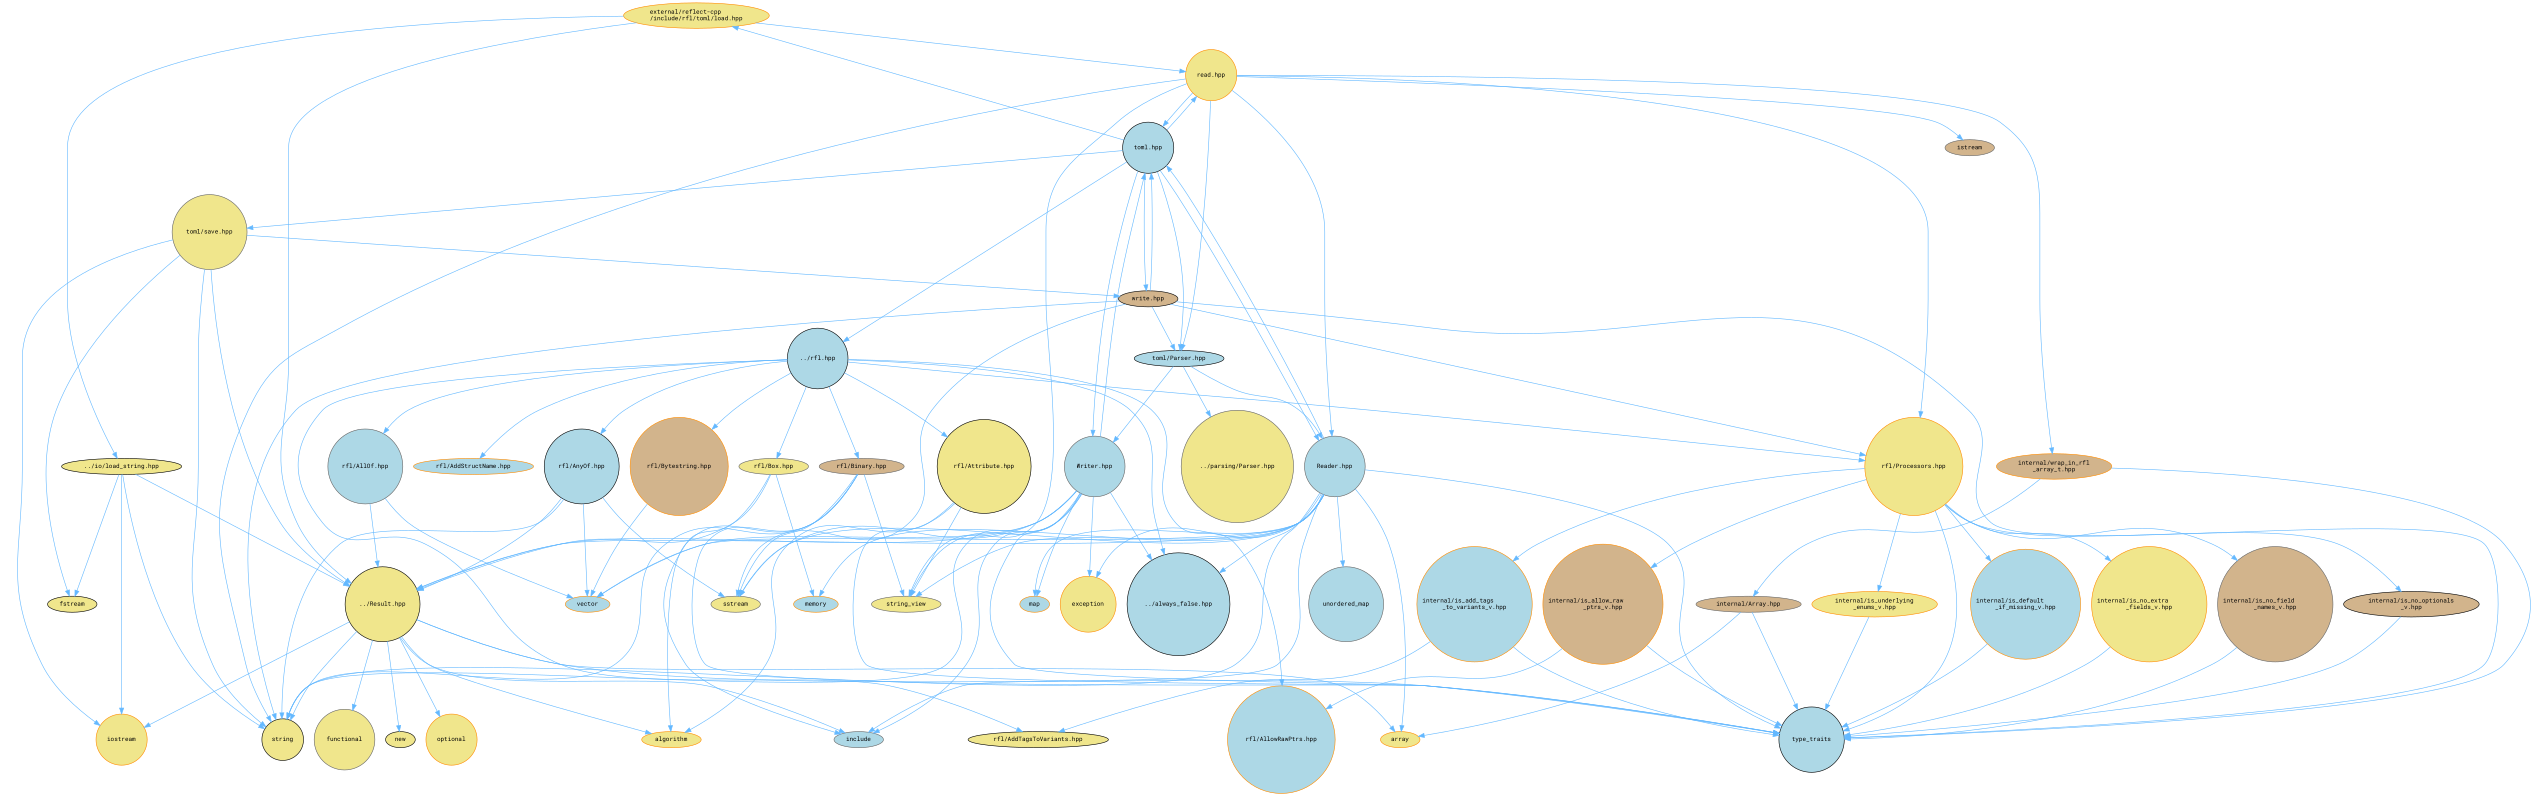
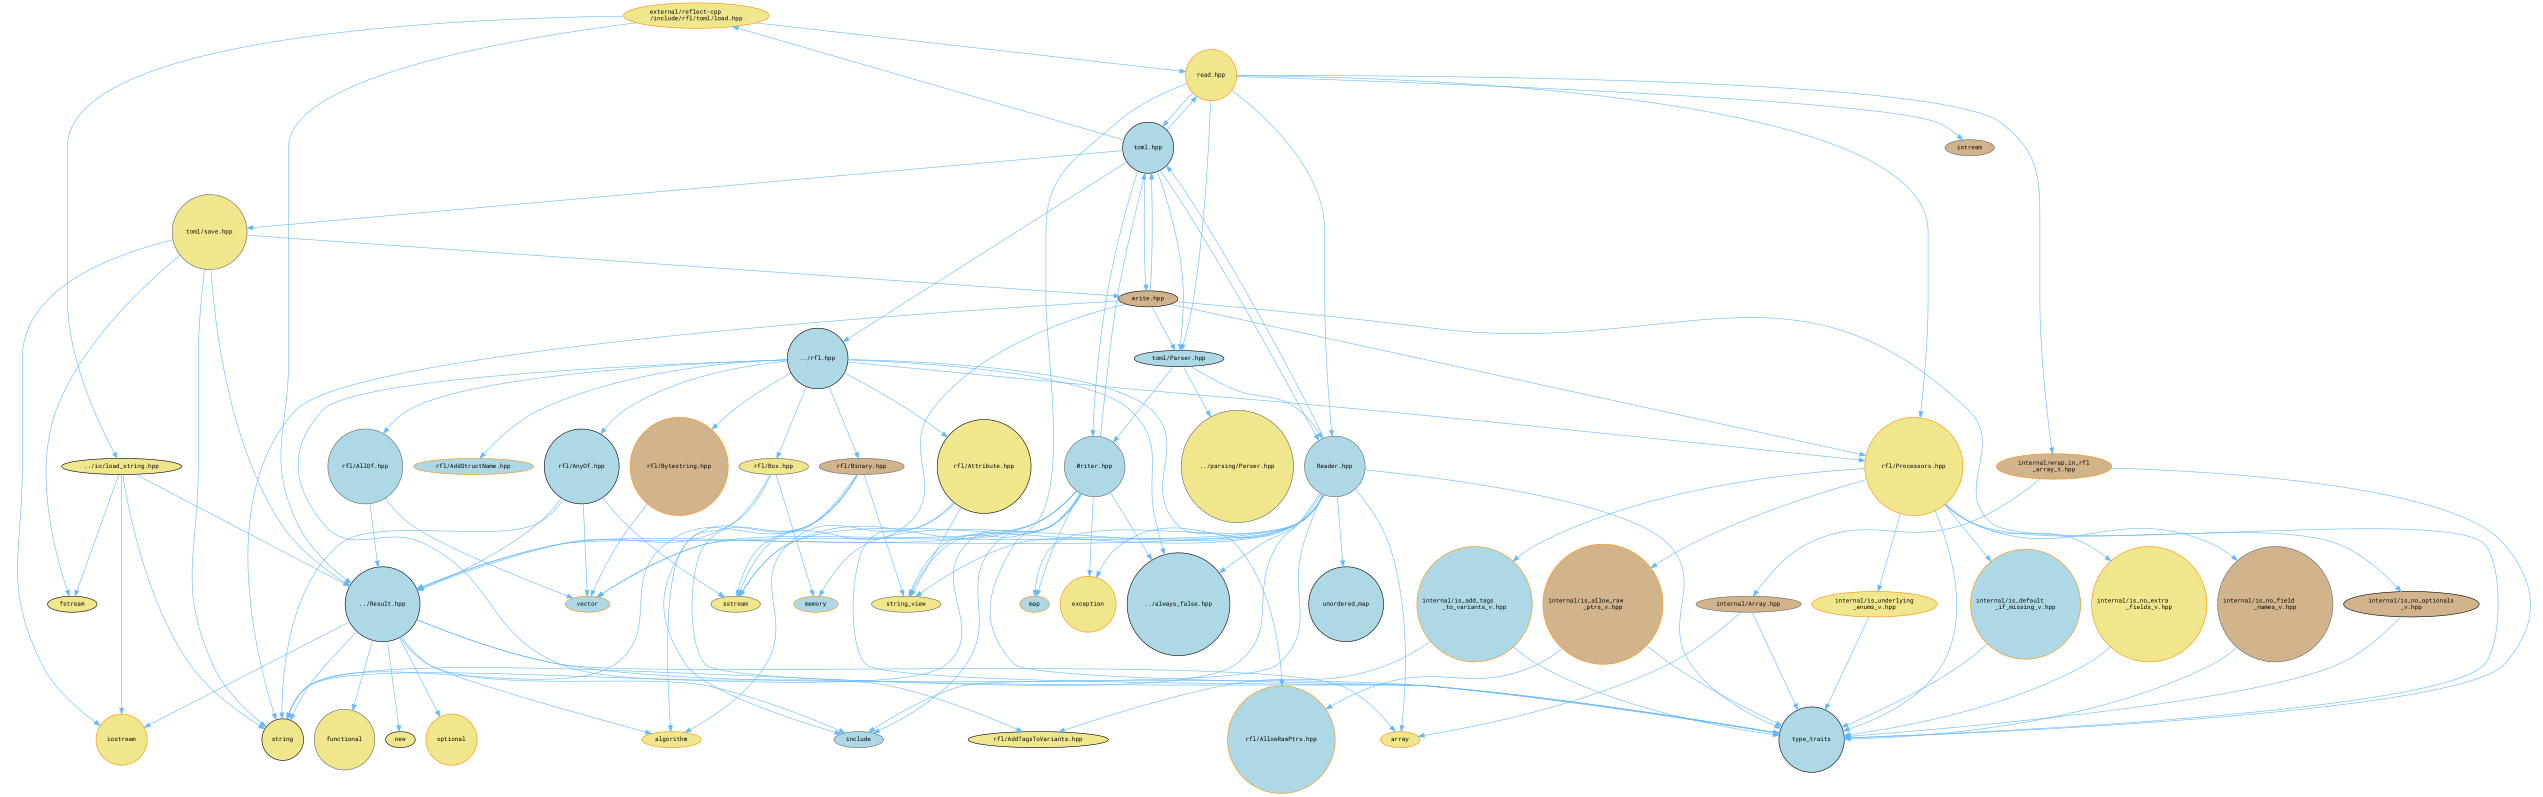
edge "read.hpp" -> "string": removed
node "../Result.hpp": fillcolor khaki -> lightblue
node "unordered_map": color gray40 -> black
